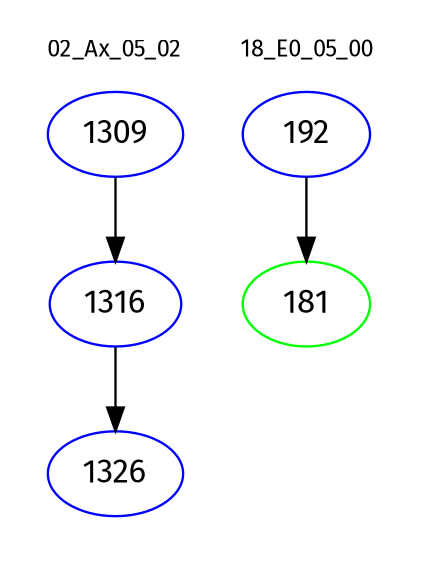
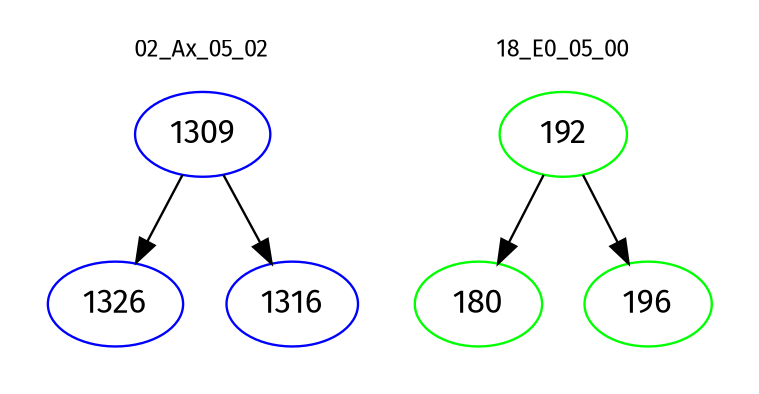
node "192": color blue -> green
node "181": label "181" -> "180"
node "196": added
edge "1316" -> "1326": now "1309" -> "1326"
